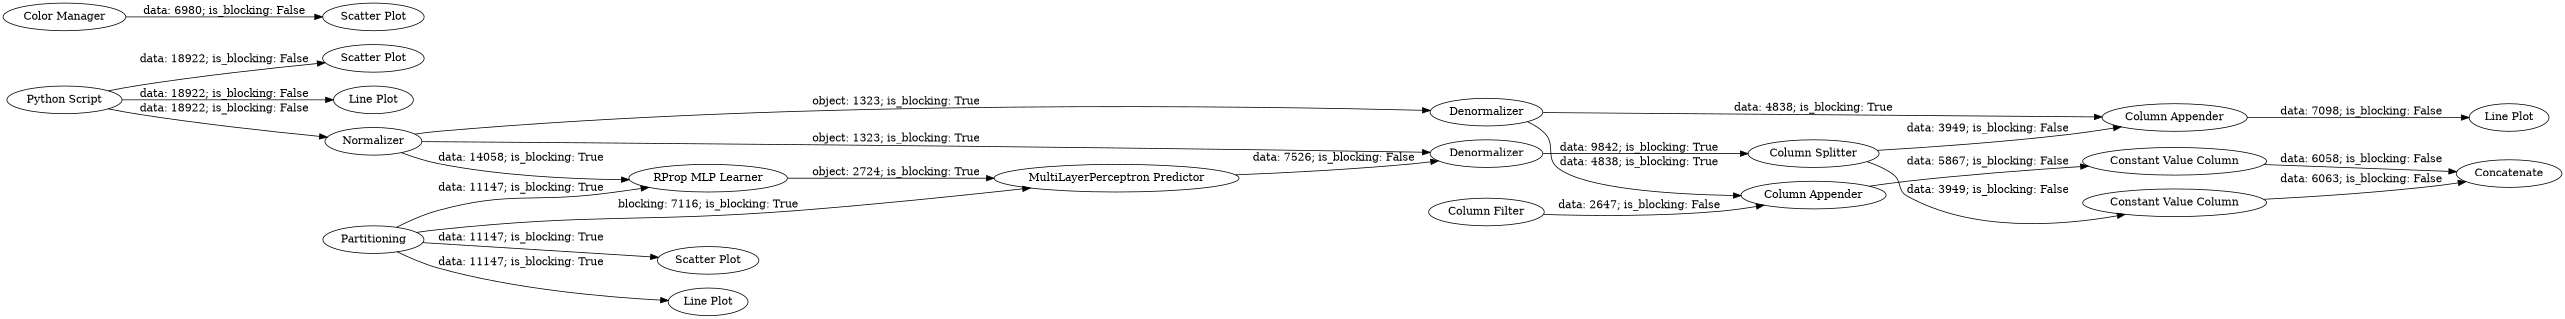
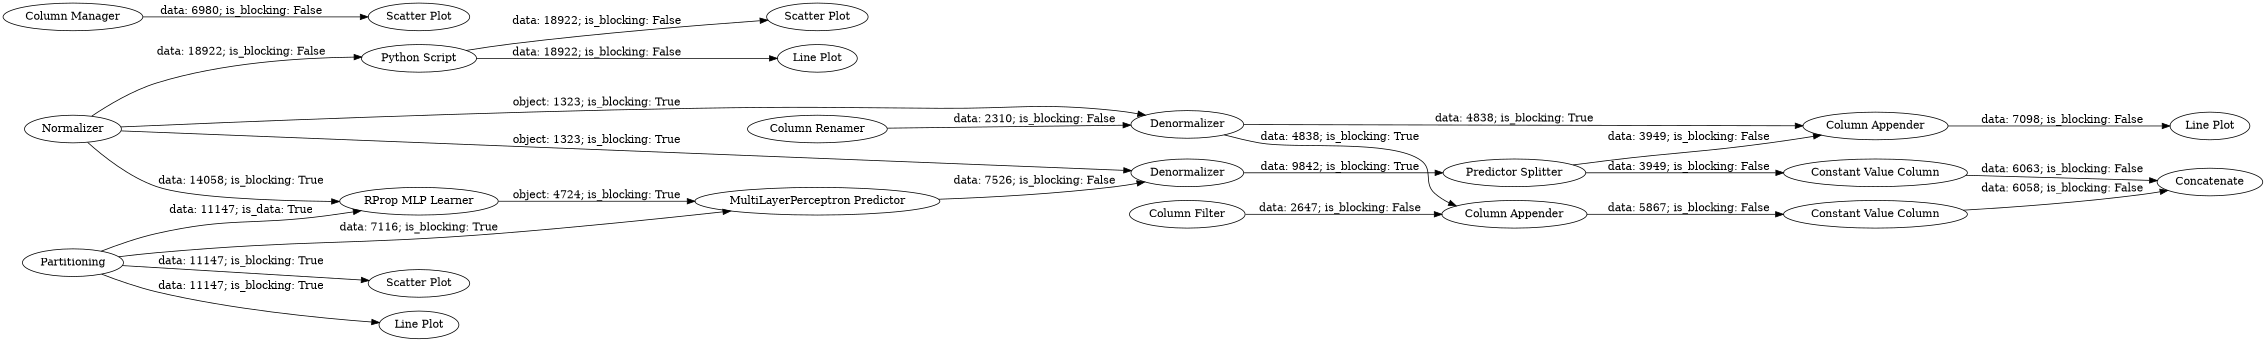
node "Color Manager": label "Color Manager" -> "Column Manager"
edge "Python Script" -> "Normalizer": reversed
node "Column Renamer": added
node "Column Splitter": label "Column Splitter" -> "Predictor Splitter"
edge "RProp MLP Learner" -> "MultiLayerPerceptron Predictor": label "object: 2724; is_blocking: True" -> "object: 4724; is_blocking: True"
edge "Partitioning" -> "RProp MLP Learner": label "data: 11147; is_blocking: True" -> "data: 11147; is_data: True"
edge "Partitioning" -> "MultiLayerPerceptron Predictor": label "blocking: 7116; is_blocking: True" -> "data: 7116; is_blocking: True"
